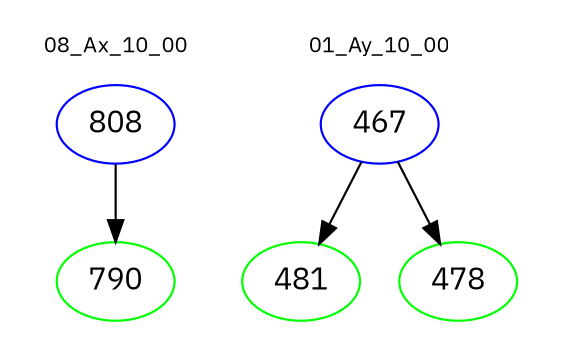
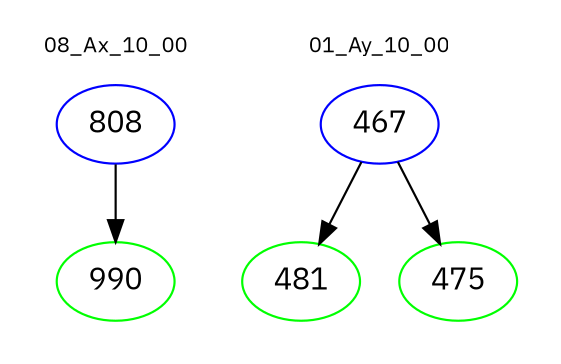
node "790": label "790" -> "990"
node "478": label "478" -> "475"
